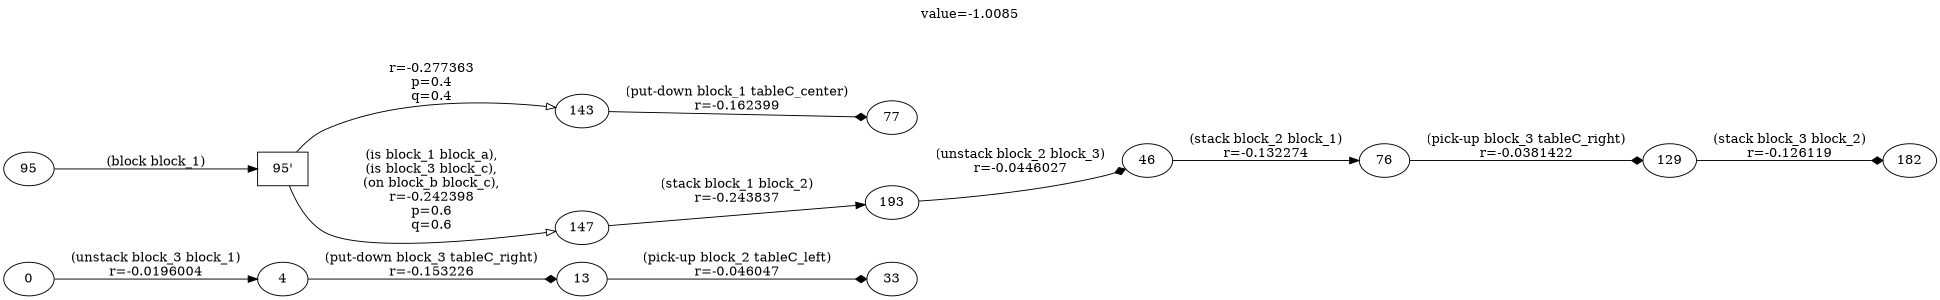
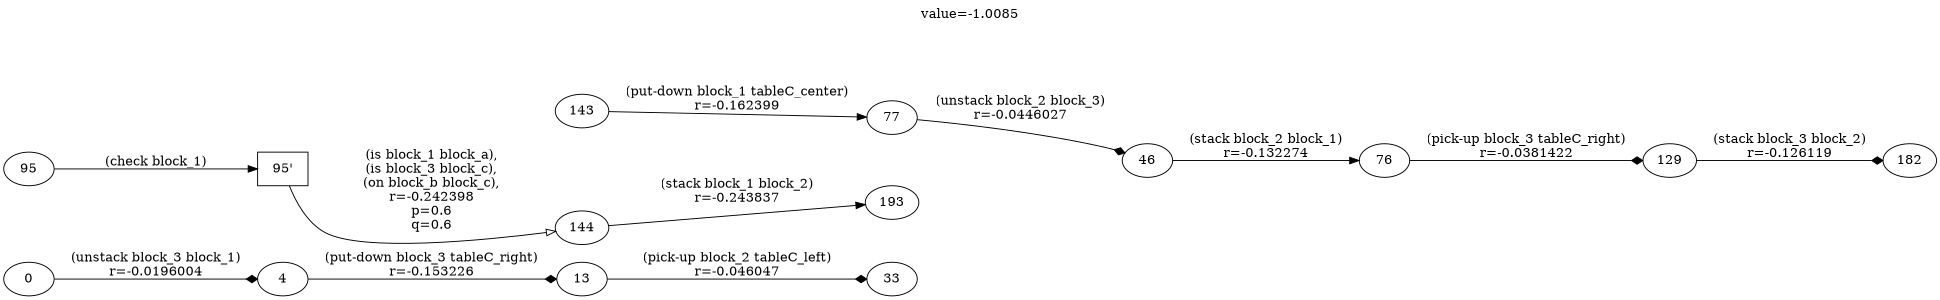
edge "95'" -> "143": removed, label "r=-0.277363 p=0.4 q=0.4"
edge "143" -> "77": arrowhead diamond -> normal
edge "95" -> "95'": label "(block block_1)" -> "(check block_1)"
edge "193" -> "46": now "77" -> "46"
node "147": label "147" -> "144"
edge "0" -> "4": arrowhead normal -> diamond
